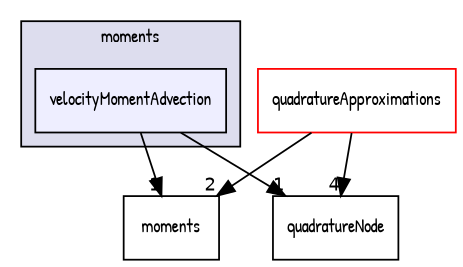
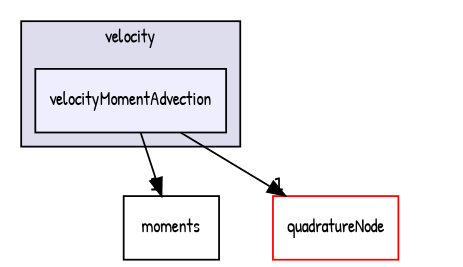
cluster "moments": label "moments" -> "velocity"
node "quadratureApproximations": removed
node "quadratureNode": color black -> red
